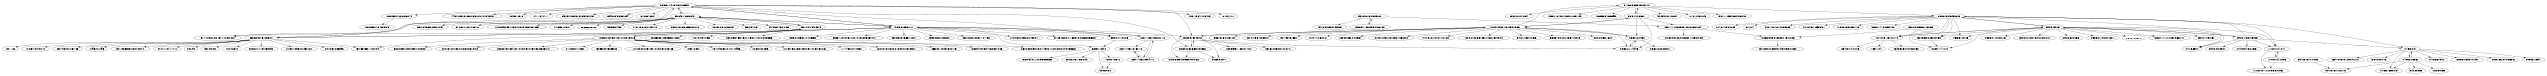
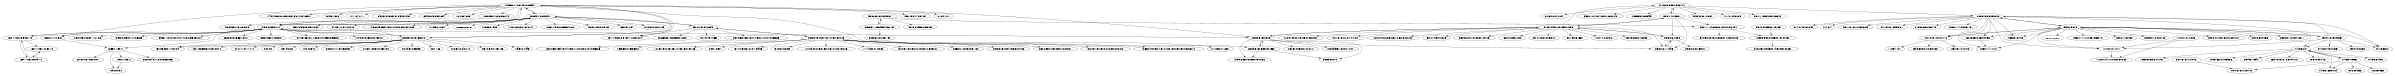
edge "kunstmusik/pink" -> "kunstmusik/score": removed
